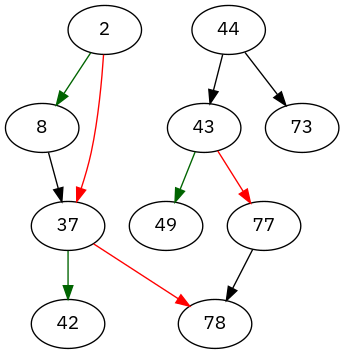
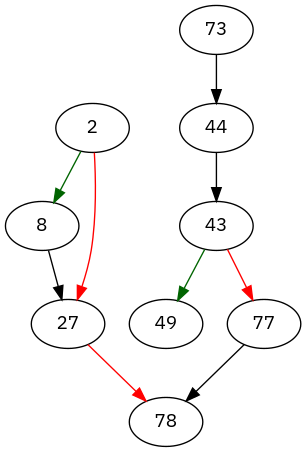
edge "44" -> "73": reversed
node "37": label "37" -> "27"
node "42": removed
